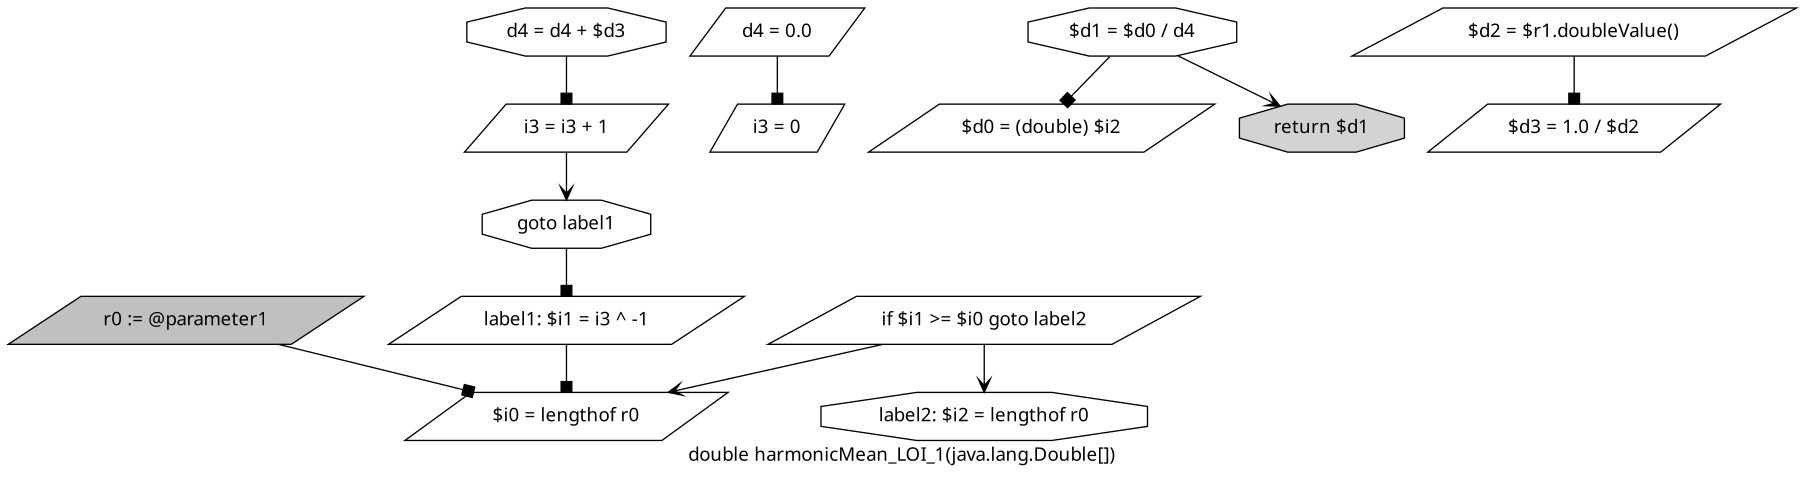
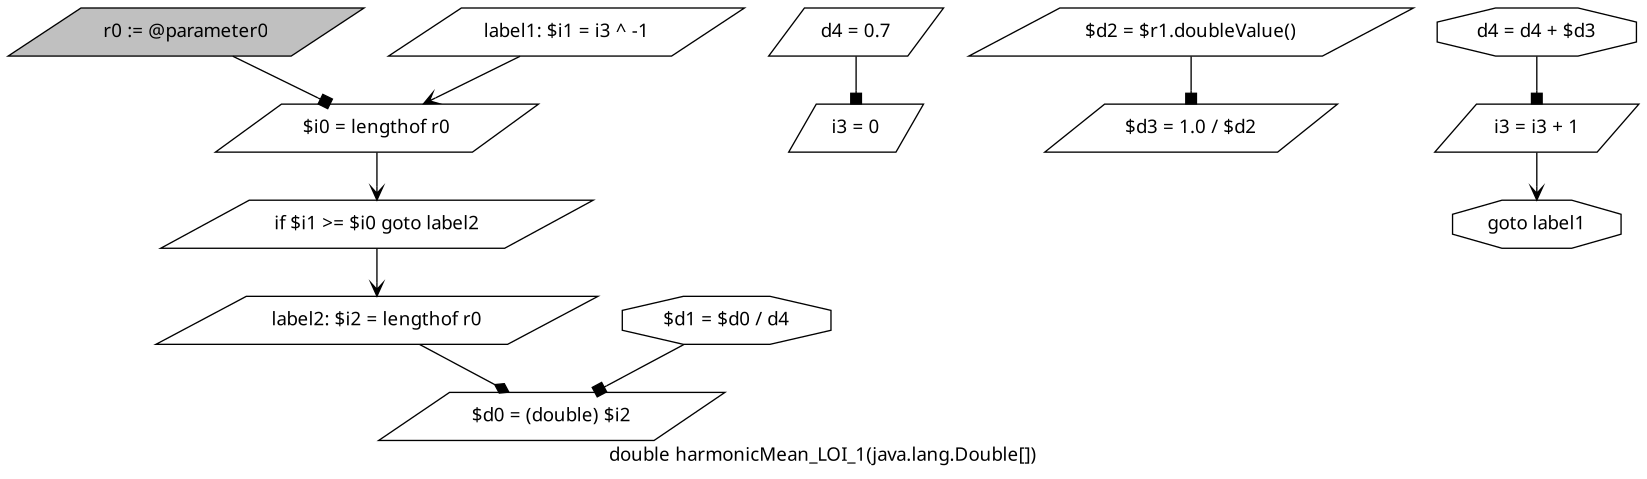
node "d4 = 0.0": label "d4 = 0.0" -> "d4 = 0.7"
node "return $d1": removed
edge "goto label1" -> "label1: $i1 = i3 ^ -1": removed
node "r0 := @parameter1": label "r0 := @parameter1" -> "r0 := @parameter0"
edge "label1: $i1 = i3 ^ -1" -> "$i0 = lengthof r0": arrowhead box -> vee
edge "label2: $i2 = lengthof r0" -> "$d0 = (double) $i2": added
edge "if $i1 >= $i0 goto label2" -> "$i0 = lengthof r0": reversed
node "label2: $i2 = lengthof r0": shape octagon -> parallelogram
